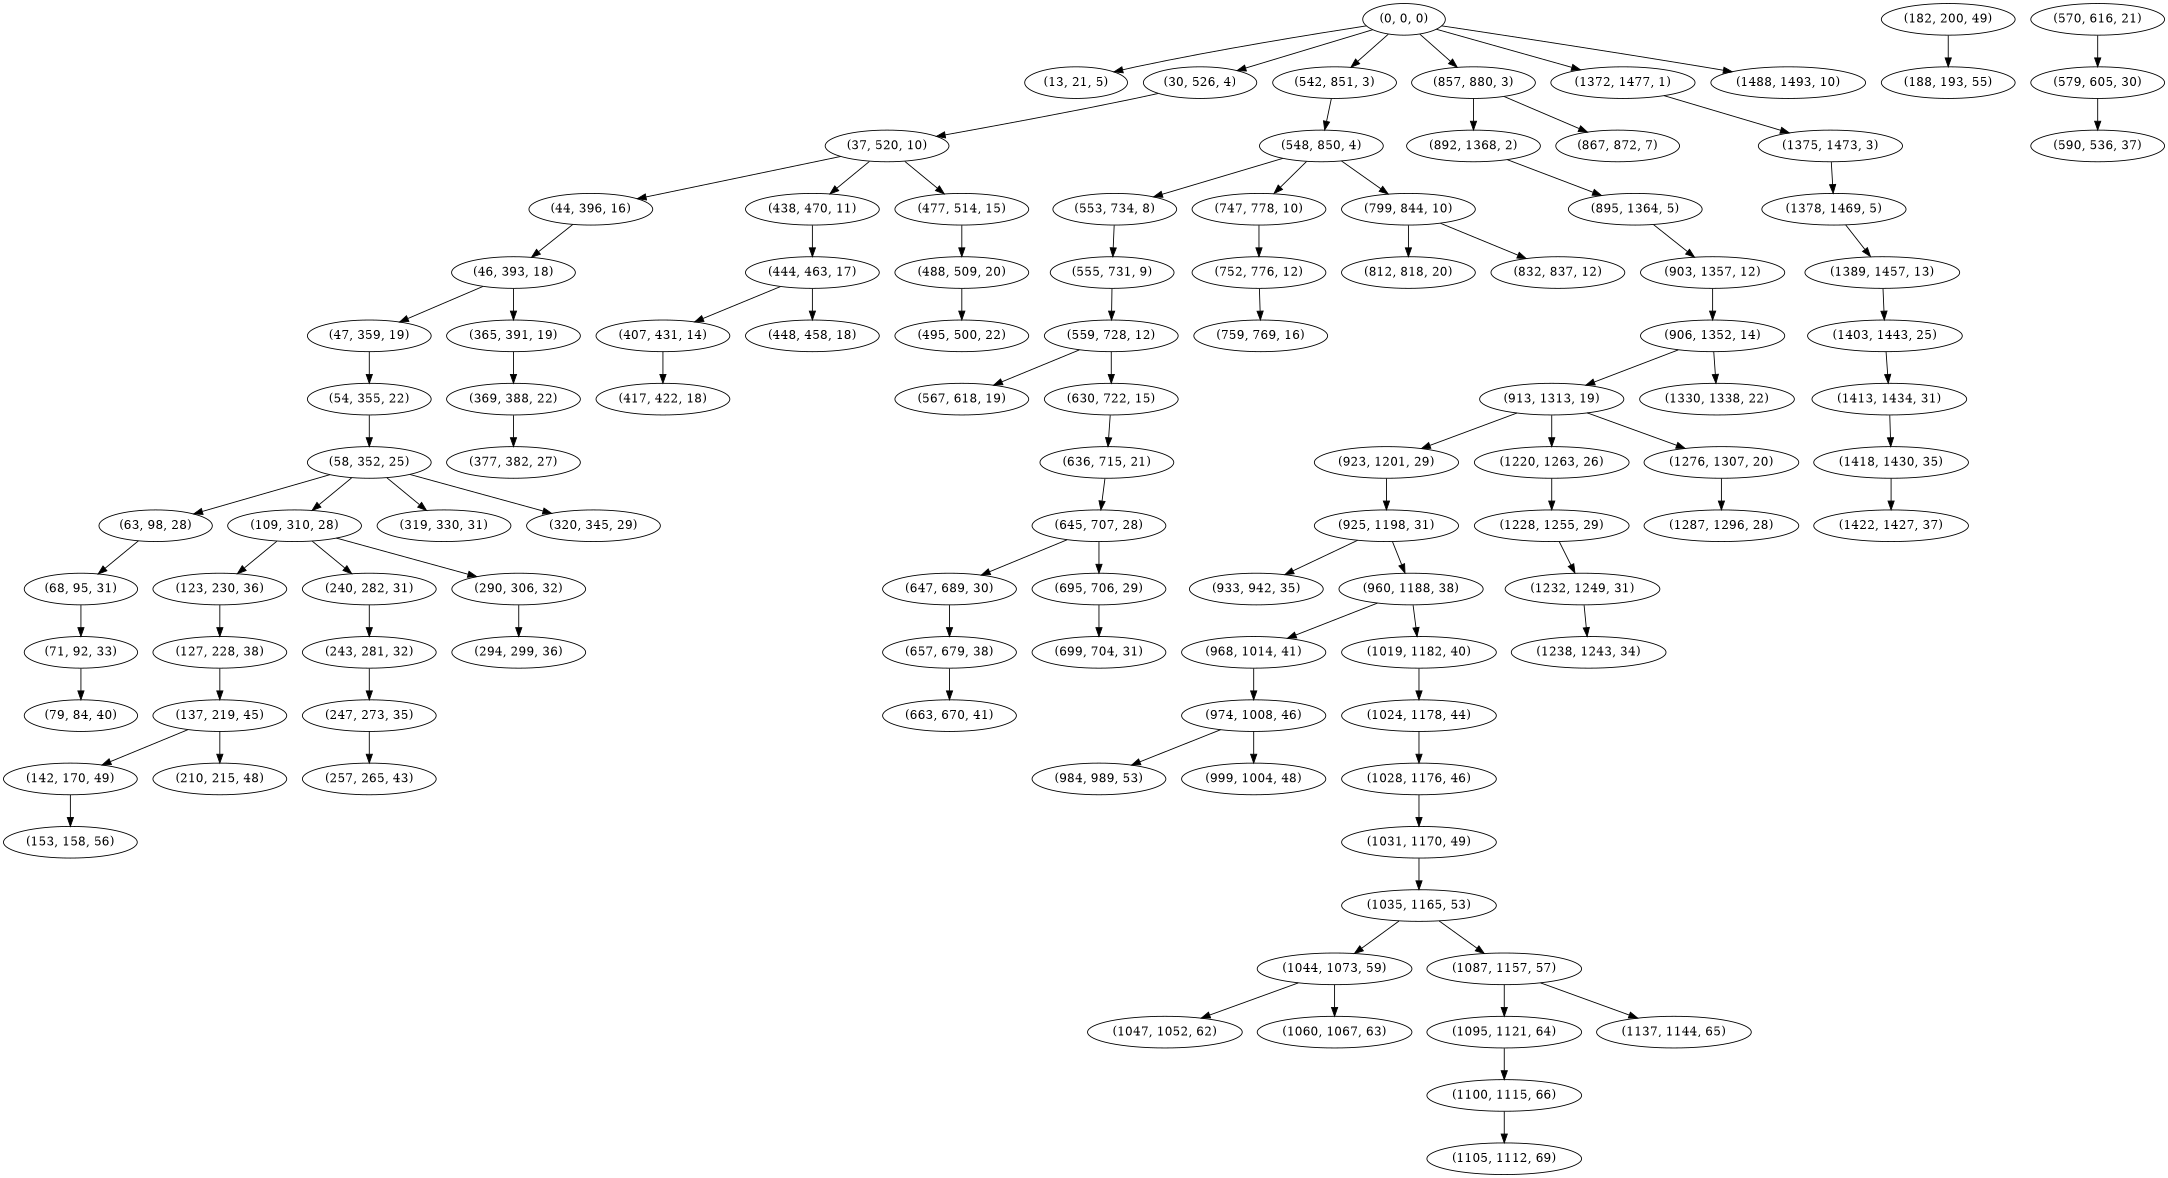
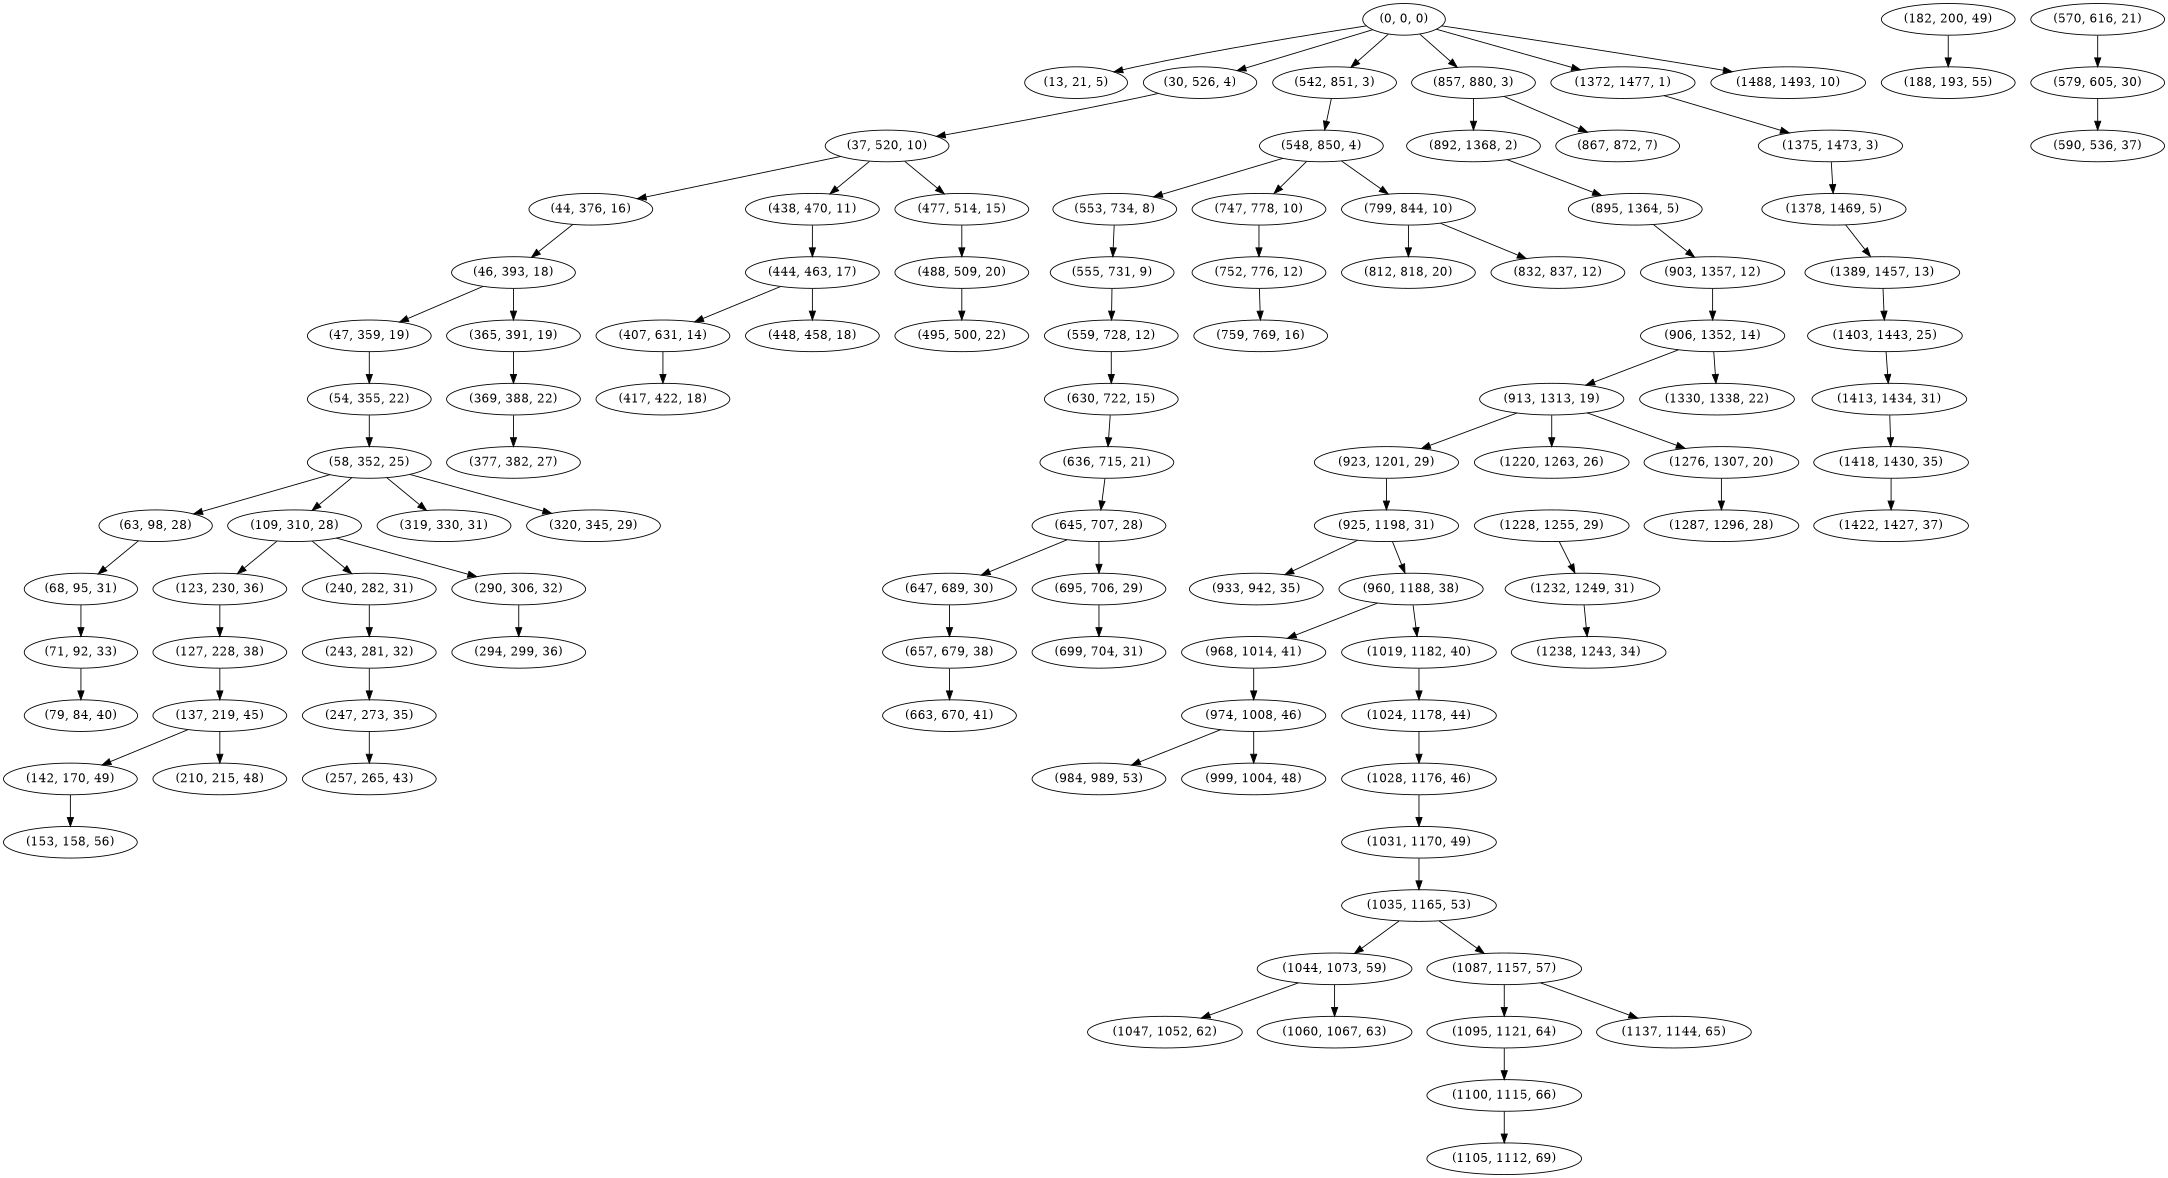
node "(44, 396, 16)": label "(44, 396, 16)" -> "(44, 376, 16)"
node "(407, 431, 14)": label "(407, 431, 14)" -> "(407, 631, 14)"
node "(567, 618, 19)": removed
edge "(1220, 1263, 26)" -> "(1228, 1255, 29)": removed
